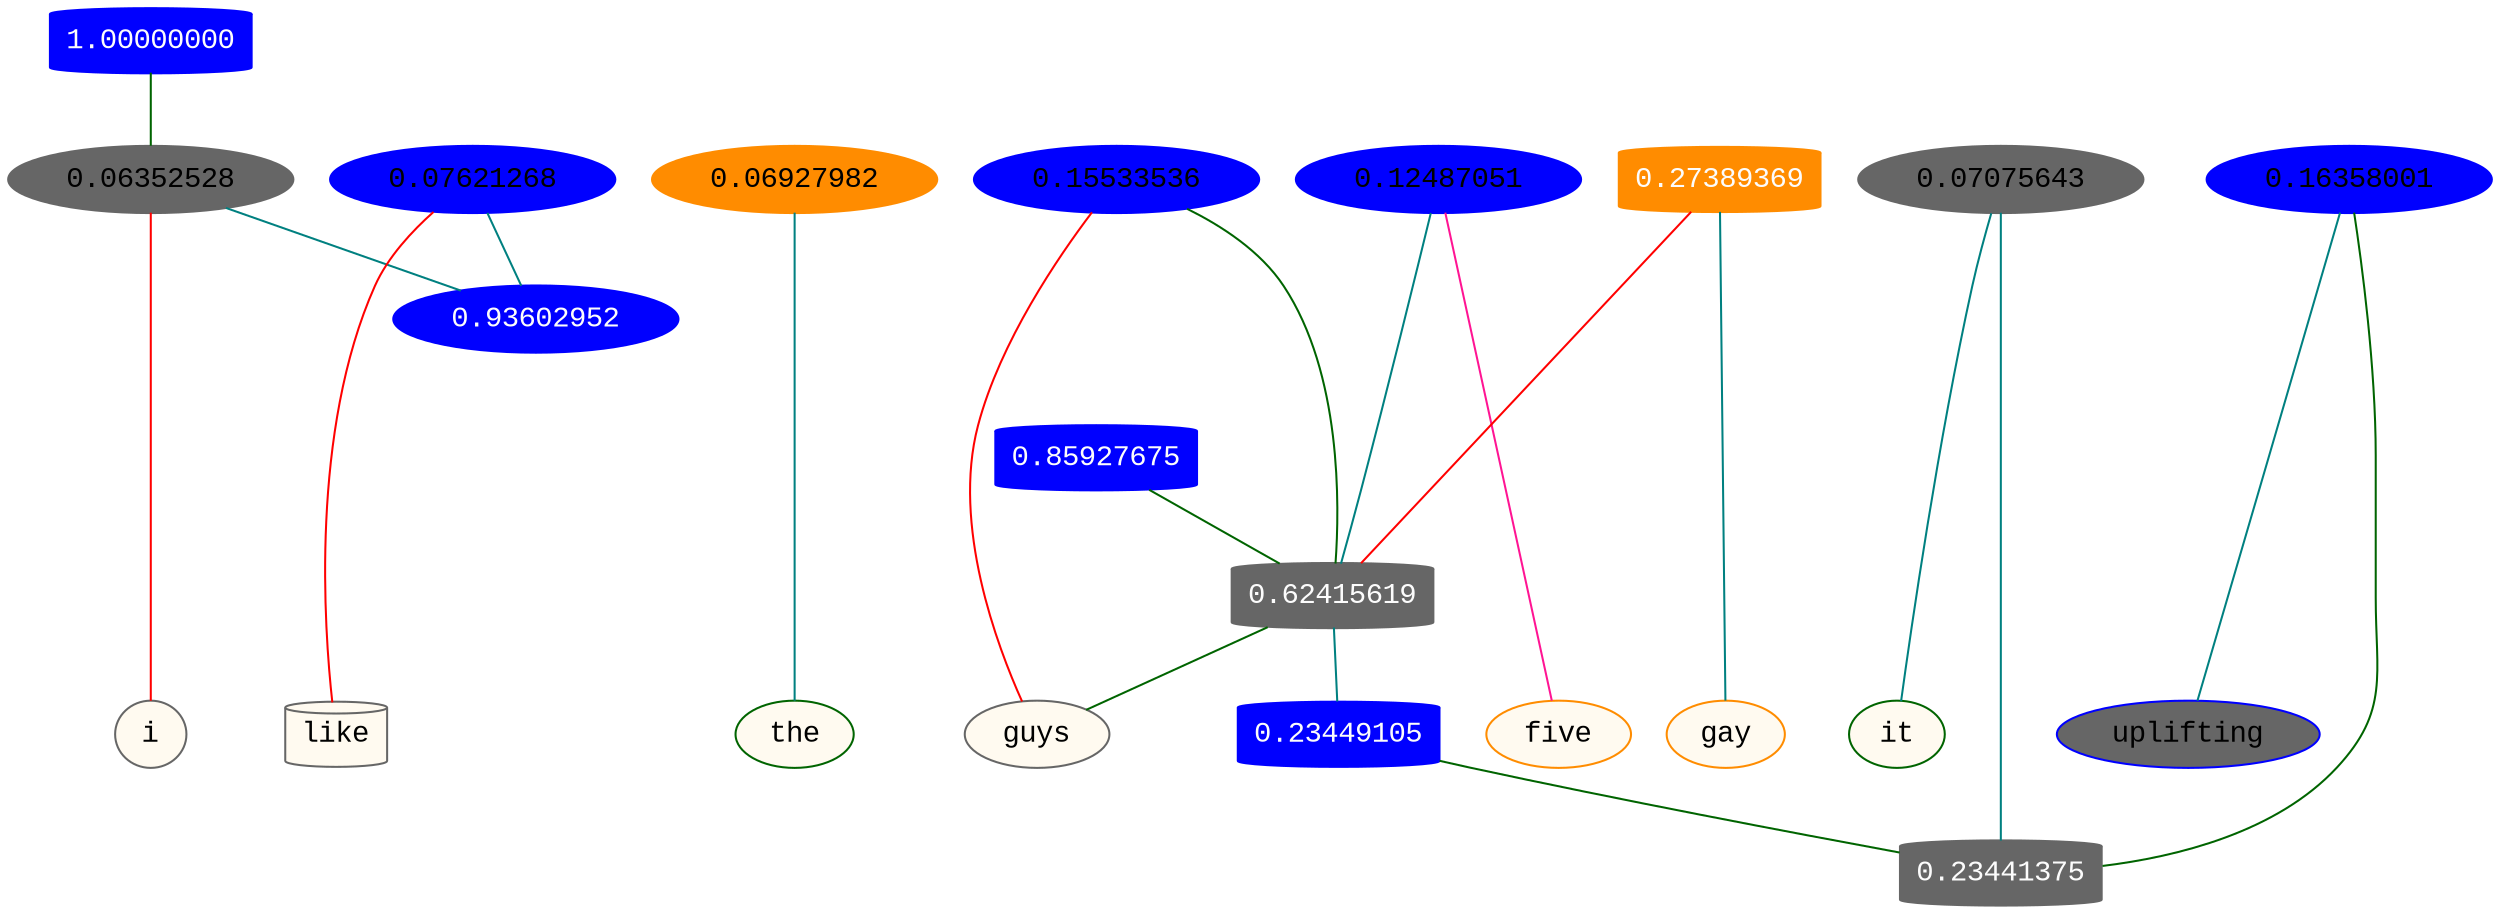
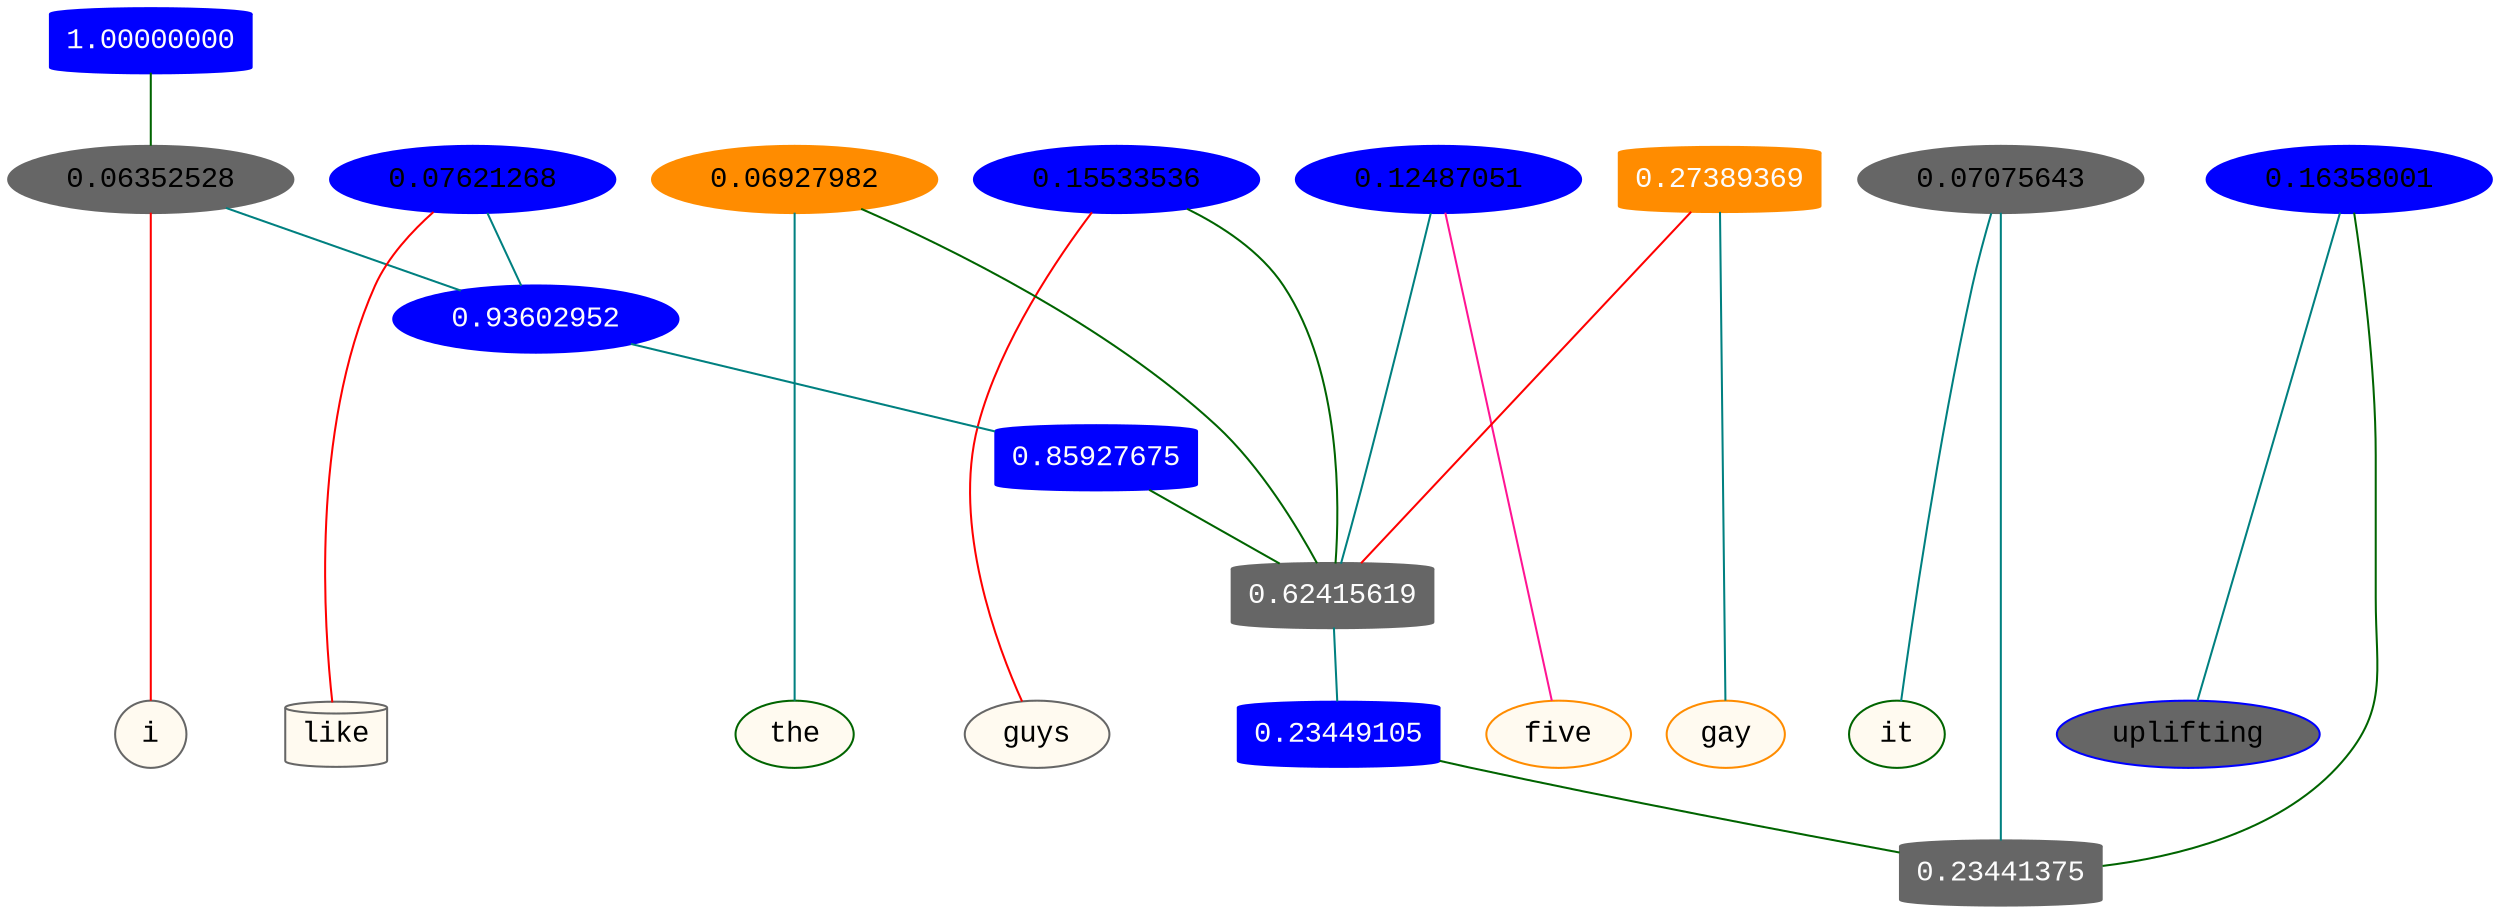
edge "0.93602952" -- "0.85927675": added
edge "0.62415619" -- "guys": now "0.62415619" -- "0.06927982"
